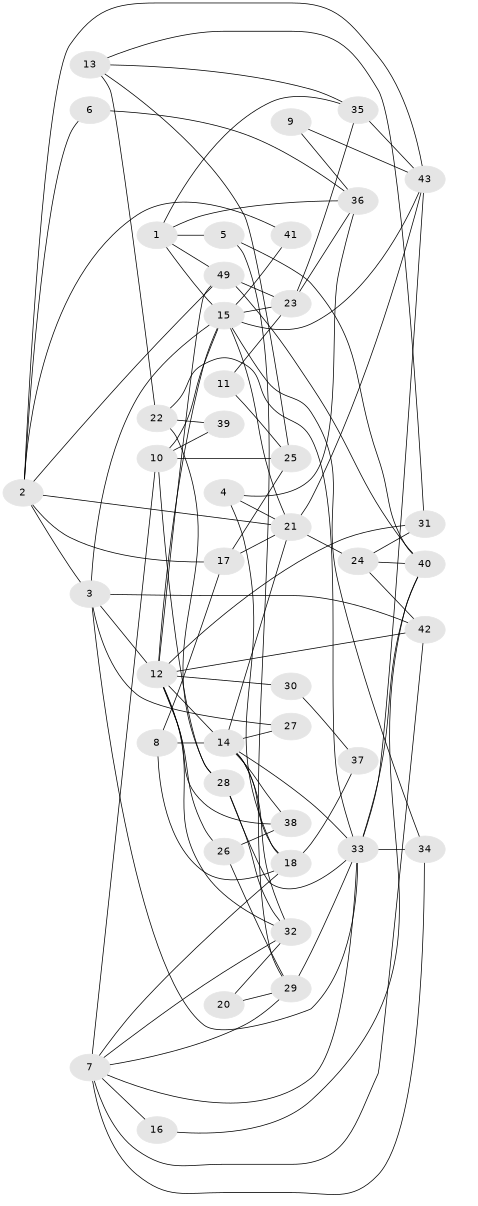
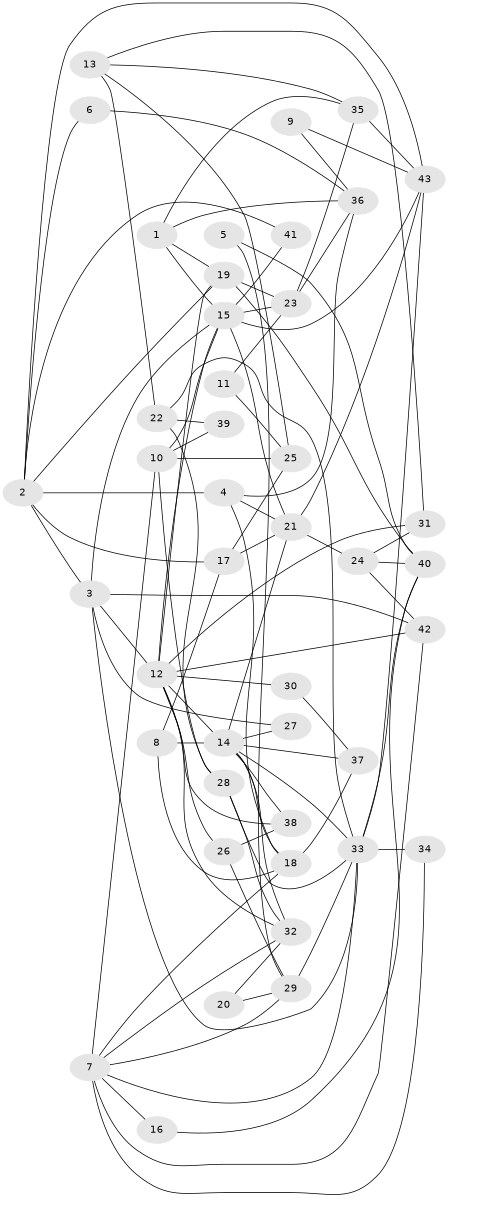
edge "1" -- "5": removed
node "49": label "49" -> "19"
edge "2" -- "21": now "2" -- "4"
edge "15" -- "34": removed
edge "14" -- "37": added
